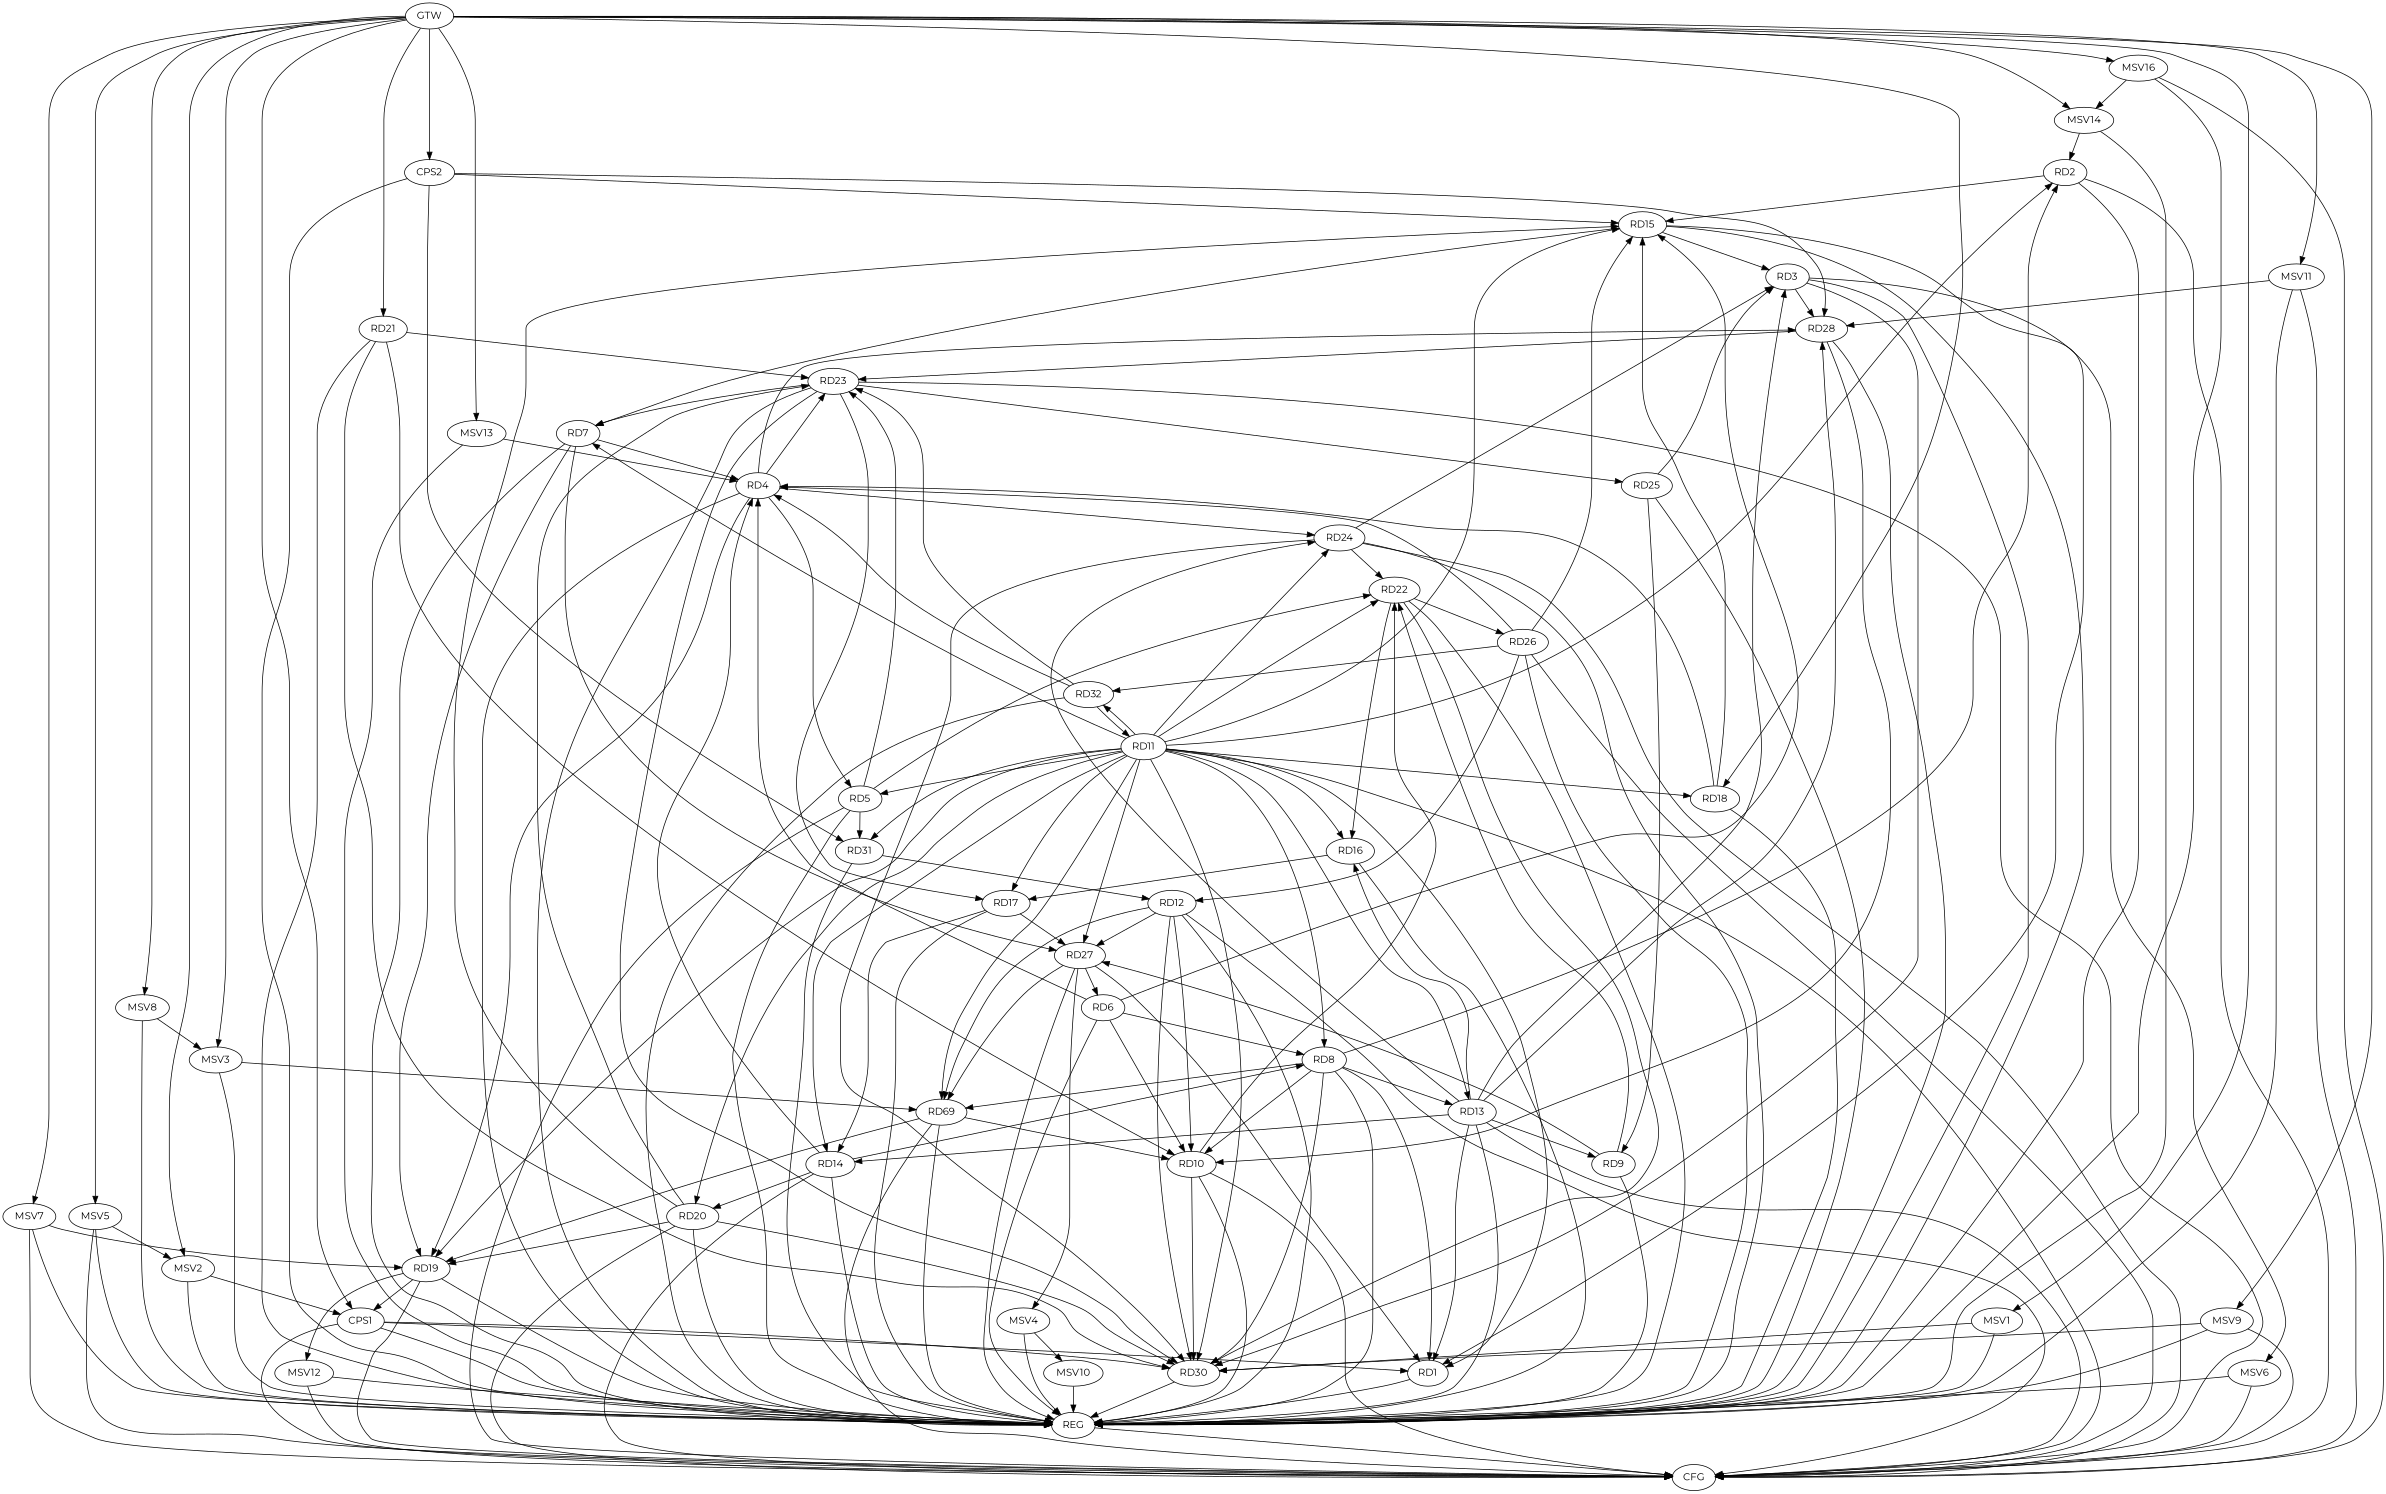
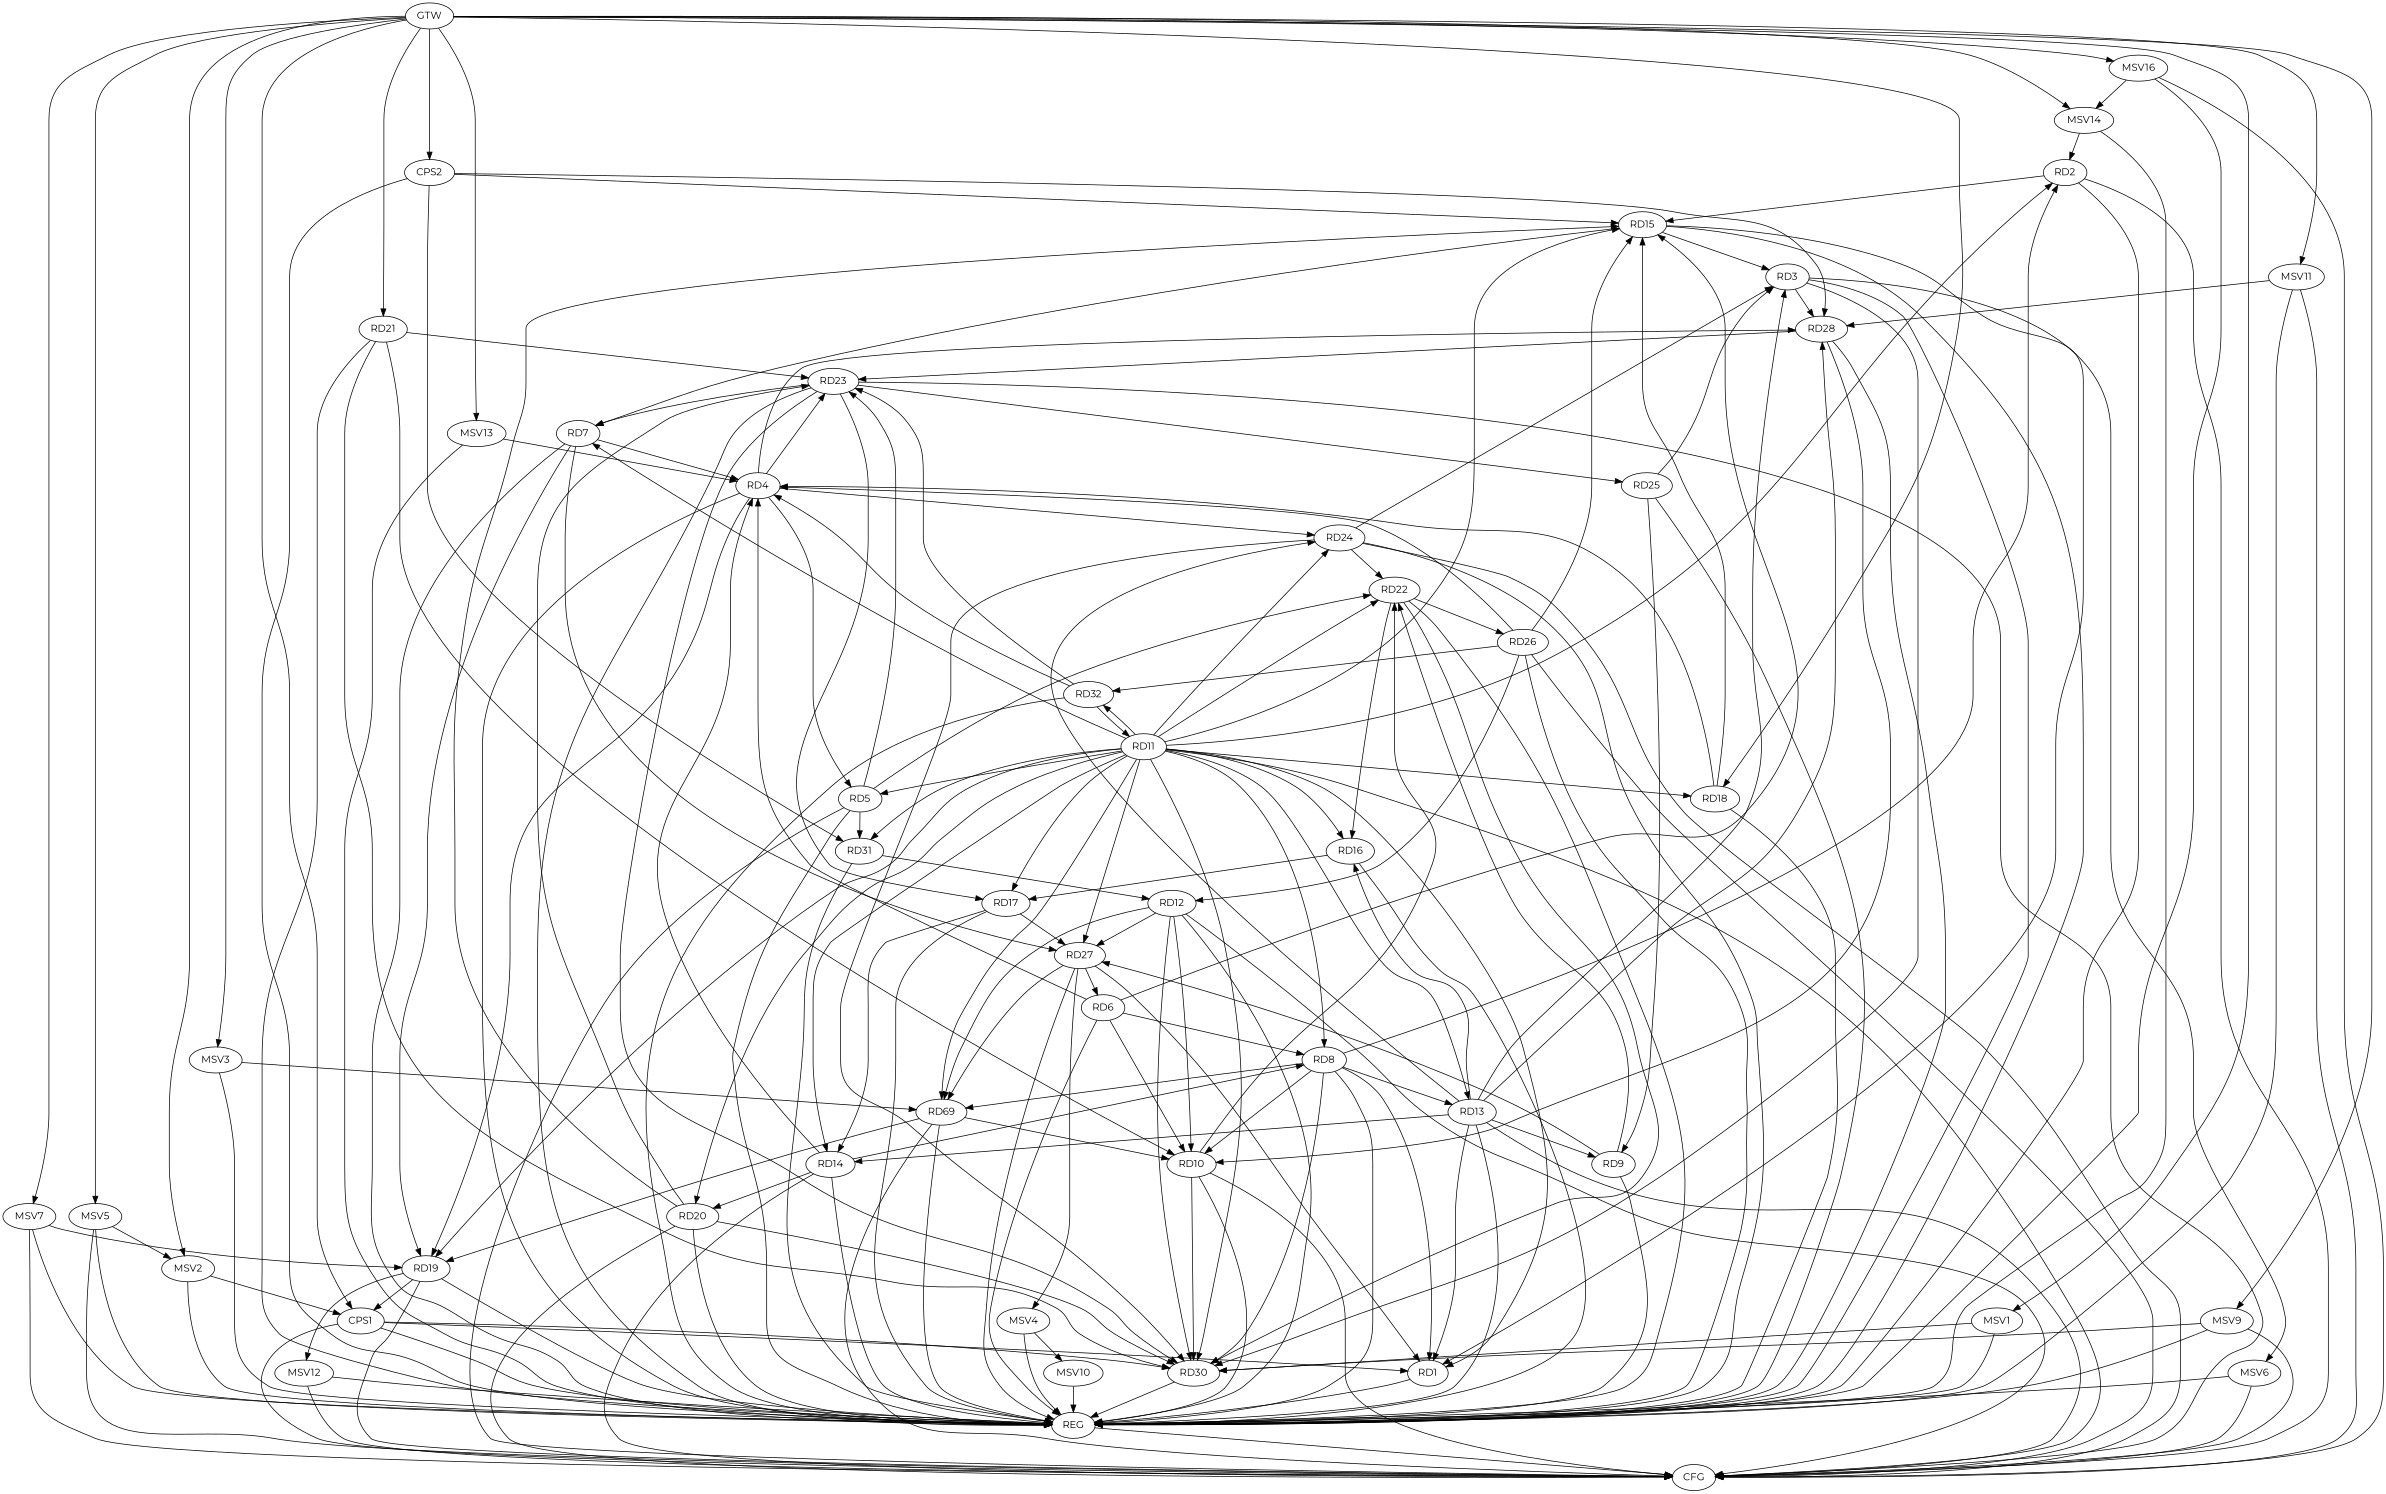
node "MSV8": removed
edge "RD20" -> "RD19": removed
